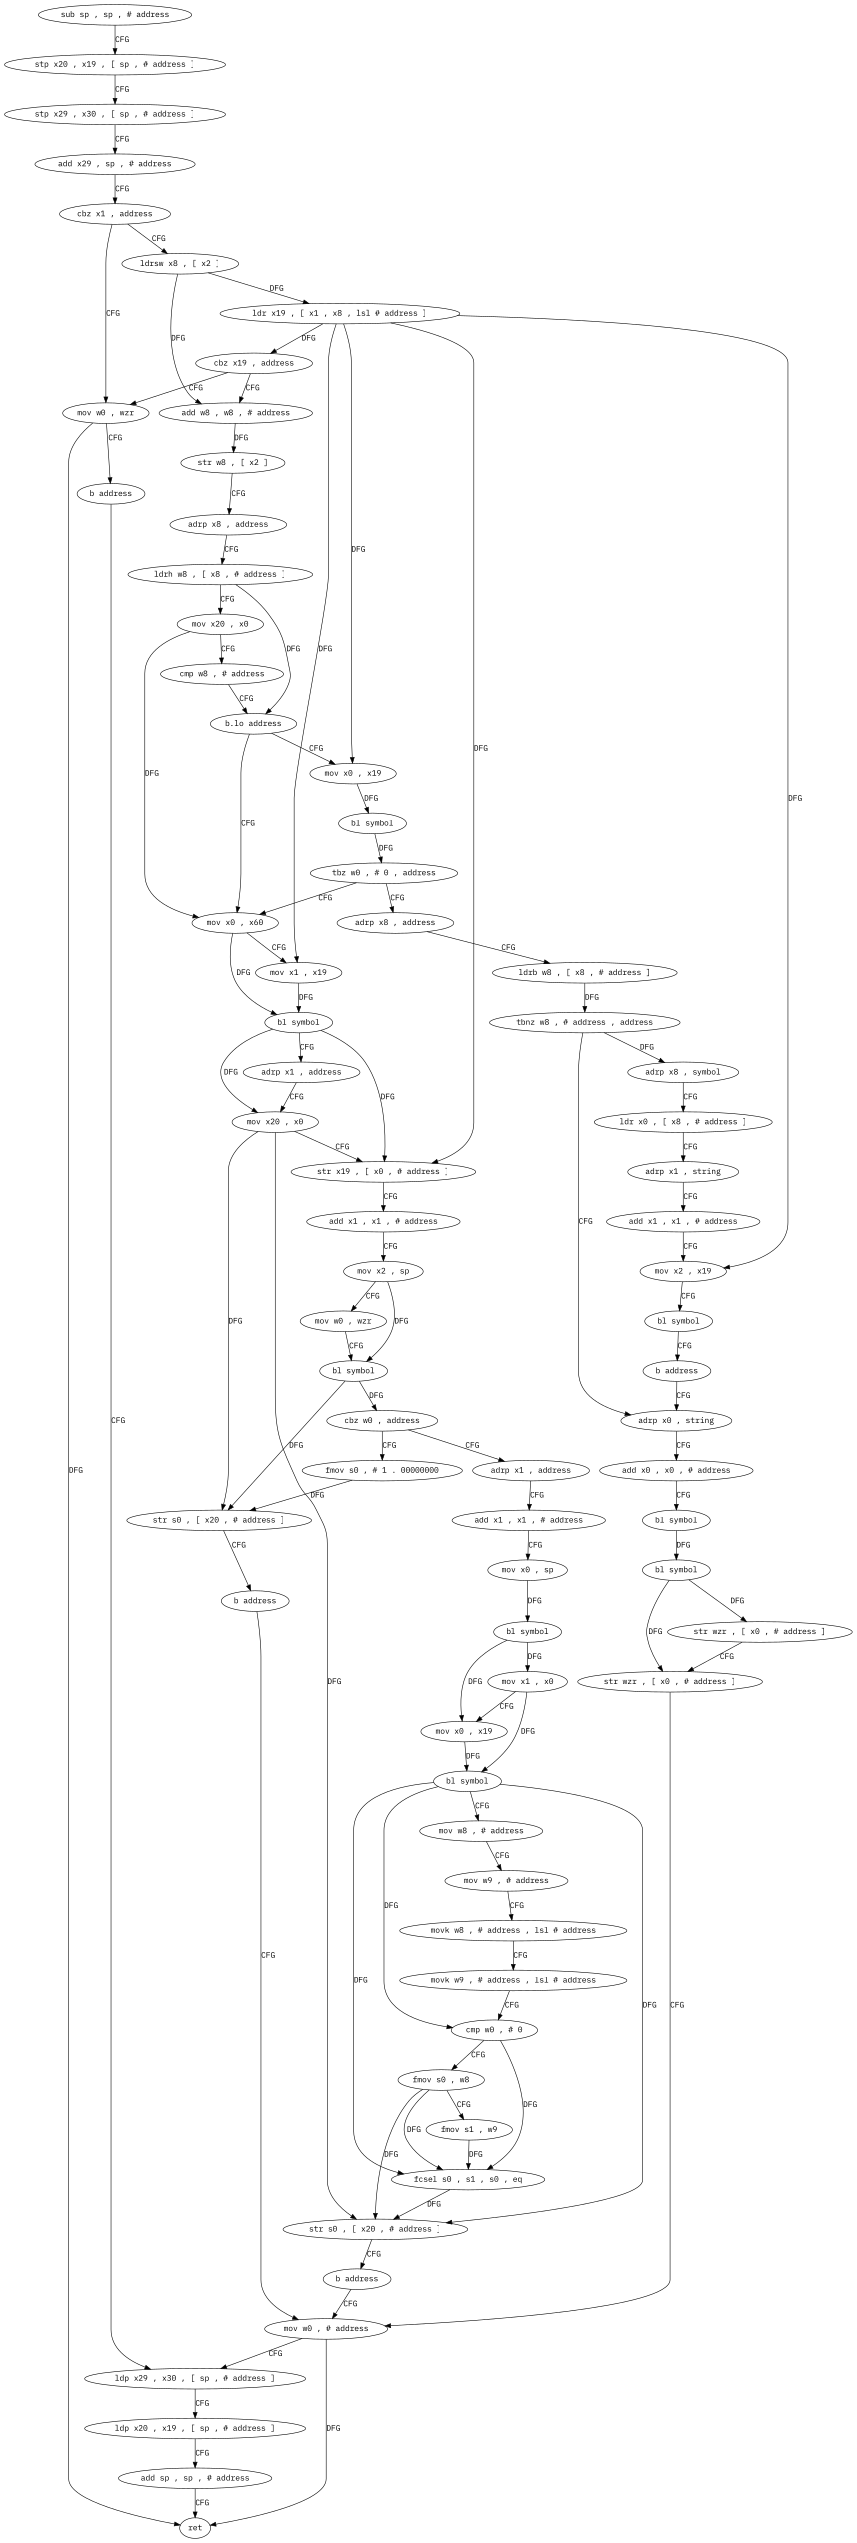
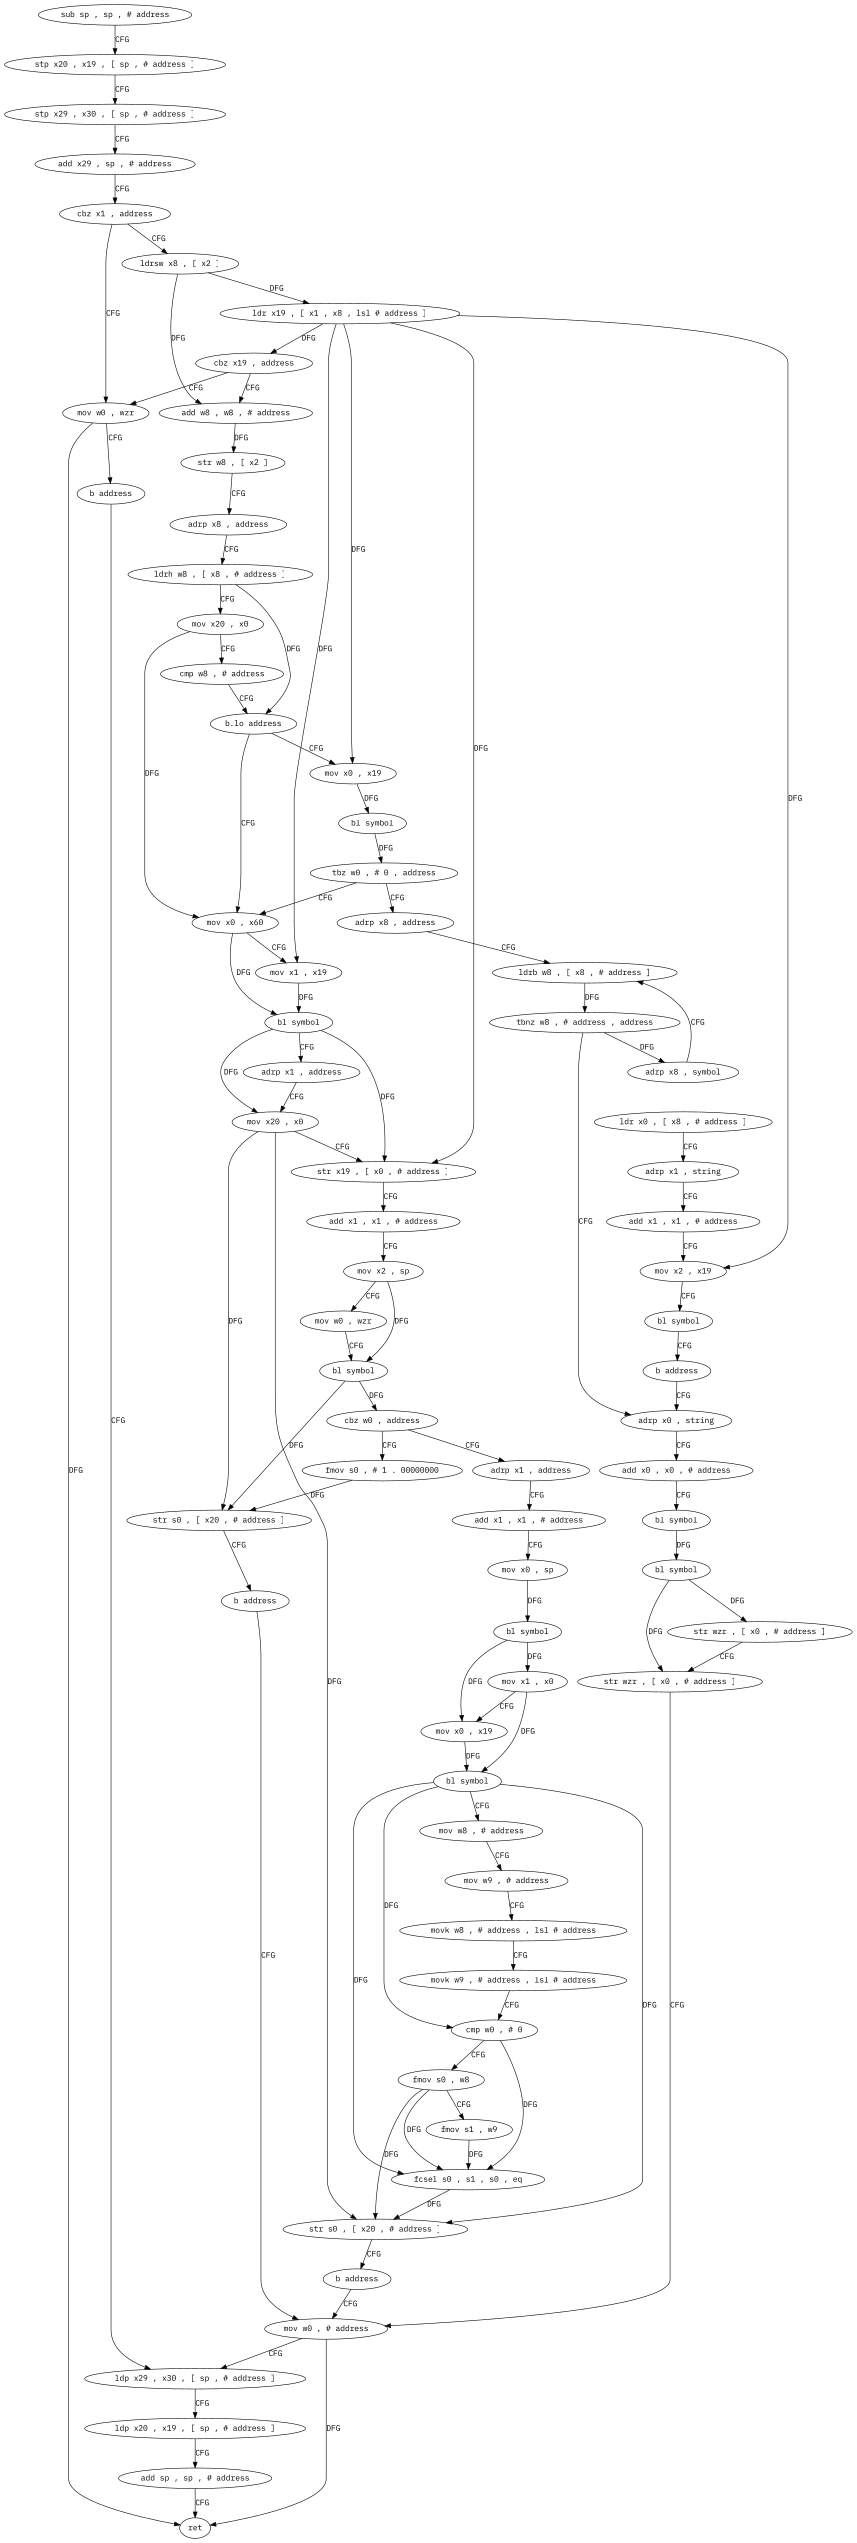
edge "adrp x8 , symbol" -> "ldr x0 , [ x8 , # address ]": now "adrp x8 , symbol" -> "ldrb w8 , [ x8 , # address ]"
